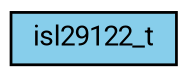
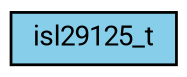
node "isl29122_t": label "isl29122_t" -> "isl29125_t"
